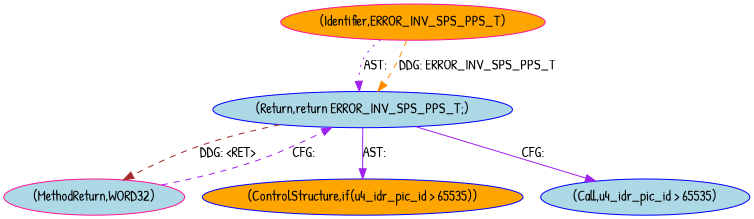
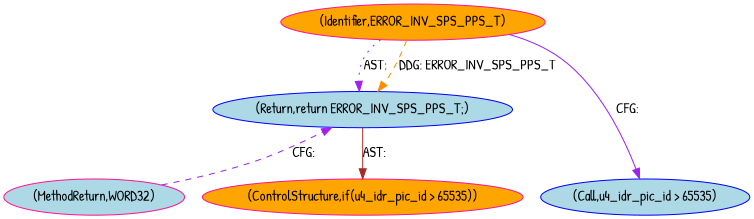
edge "(Return,return ERROR_INV_SPS_PPS_T;)" -> "(MethodReturn,WORD32)": removed, label "DDG: <RET>"
edge "(Return,return ERROR_INV_SPS_PPS_T;)" -> "(ControlStructure,if(u4_idr_pic_id > 65535))": color purple -> brown
edge "(Return,return ERROR_INV_SPS_PPS_T;)" -> "(Call,u4_idr_pic_id > 65535)": now "(Identifier,ERROR_INV_SPS_PPS_T)" -> "(Call,u4_idr_pic_id > 65535)"
node "(ControlStructure,if(u4_idr_pic_id > 65535))": color blue -> deeppink
